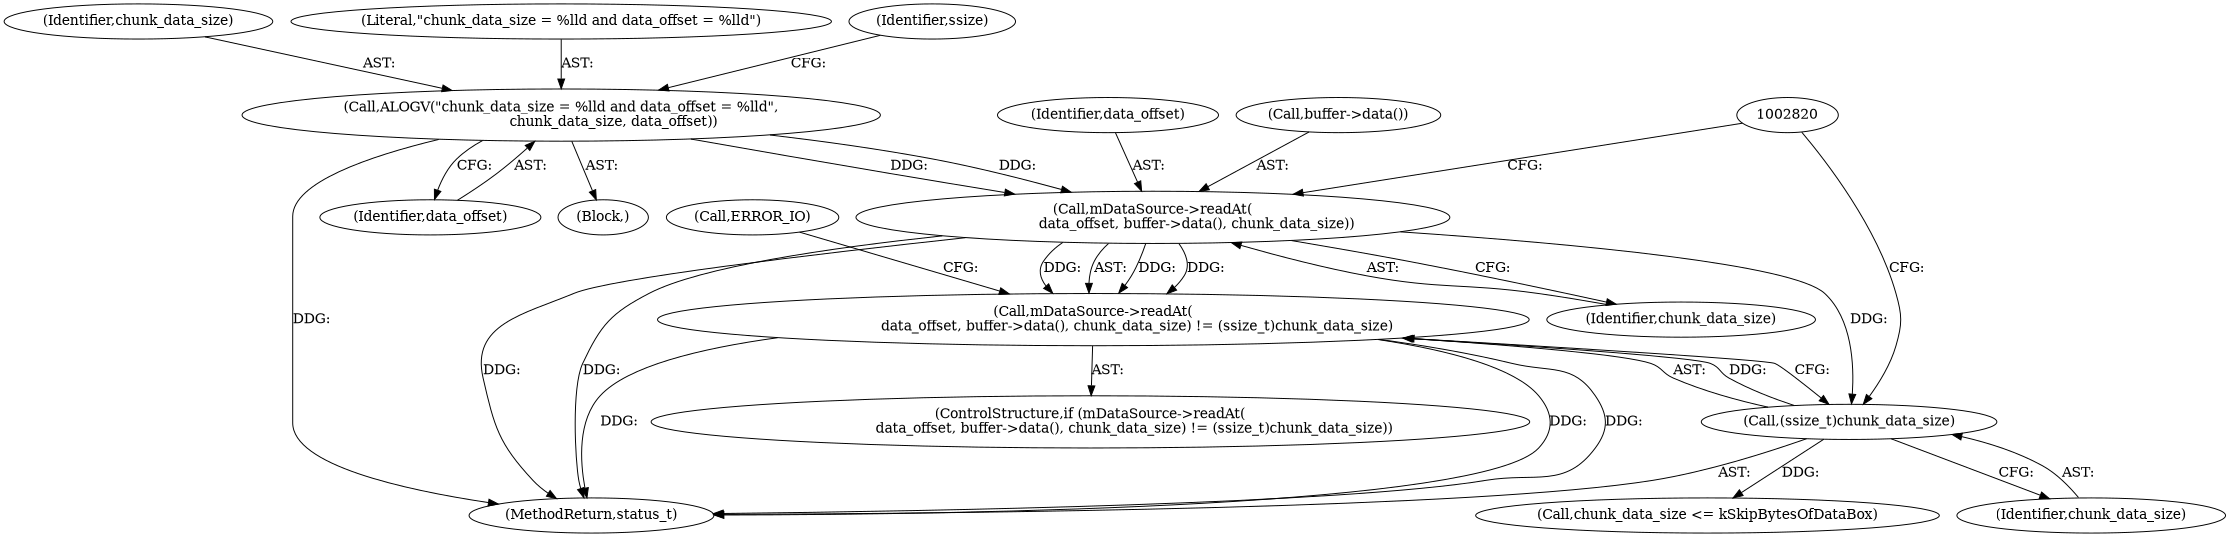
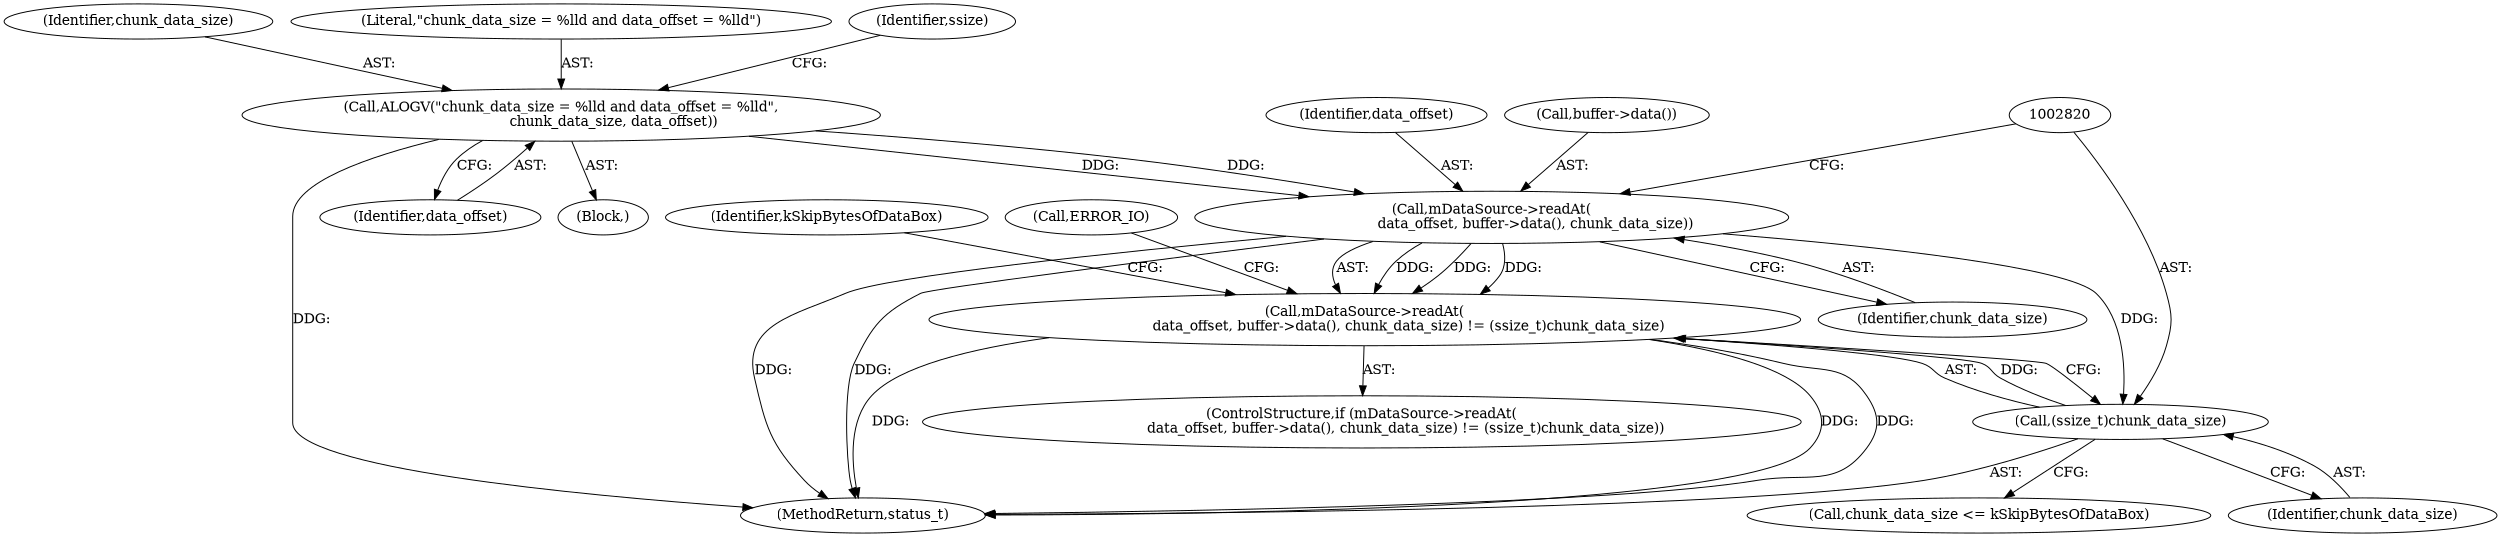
node "(Identifier,kSkipBytesOfDataBox)": added
edge "1002820" -> "(Call,(ssize_t)chunk_data_size)": label "CFG: " -> "AST: "
edge "(Call,(ssize_t)chunk_data_size)" -> "(Call,chunk_data_size <= kSkipBytesOfDataBox)": label "DDG: " -> "CFG: "
